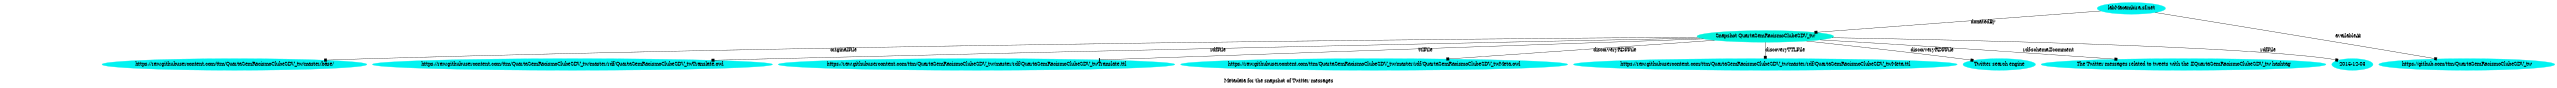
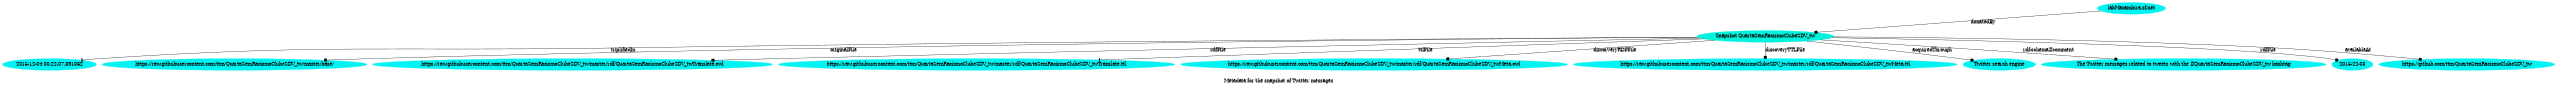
edge "labMacambira.sf.net" -> "https://github.com/ttm/QuartaSemRacismoClubeSDV_tw": now "Snapshot QuartaSemRacismoClubeSDV_tw" -> "https://github.com/ttm/QuartaSemRacismoClubeSDV_tw"
edge "Snapshot QuartaSemRacismoClubeSDV_tw" -> "Twitter search engine": label "discorveryRDFFile" -> "acquiredThrough"
node "2015-12-04 00:22:07.891062": added
node "2015-12-03": label "2015-12-03" -> "2015-22-03"
